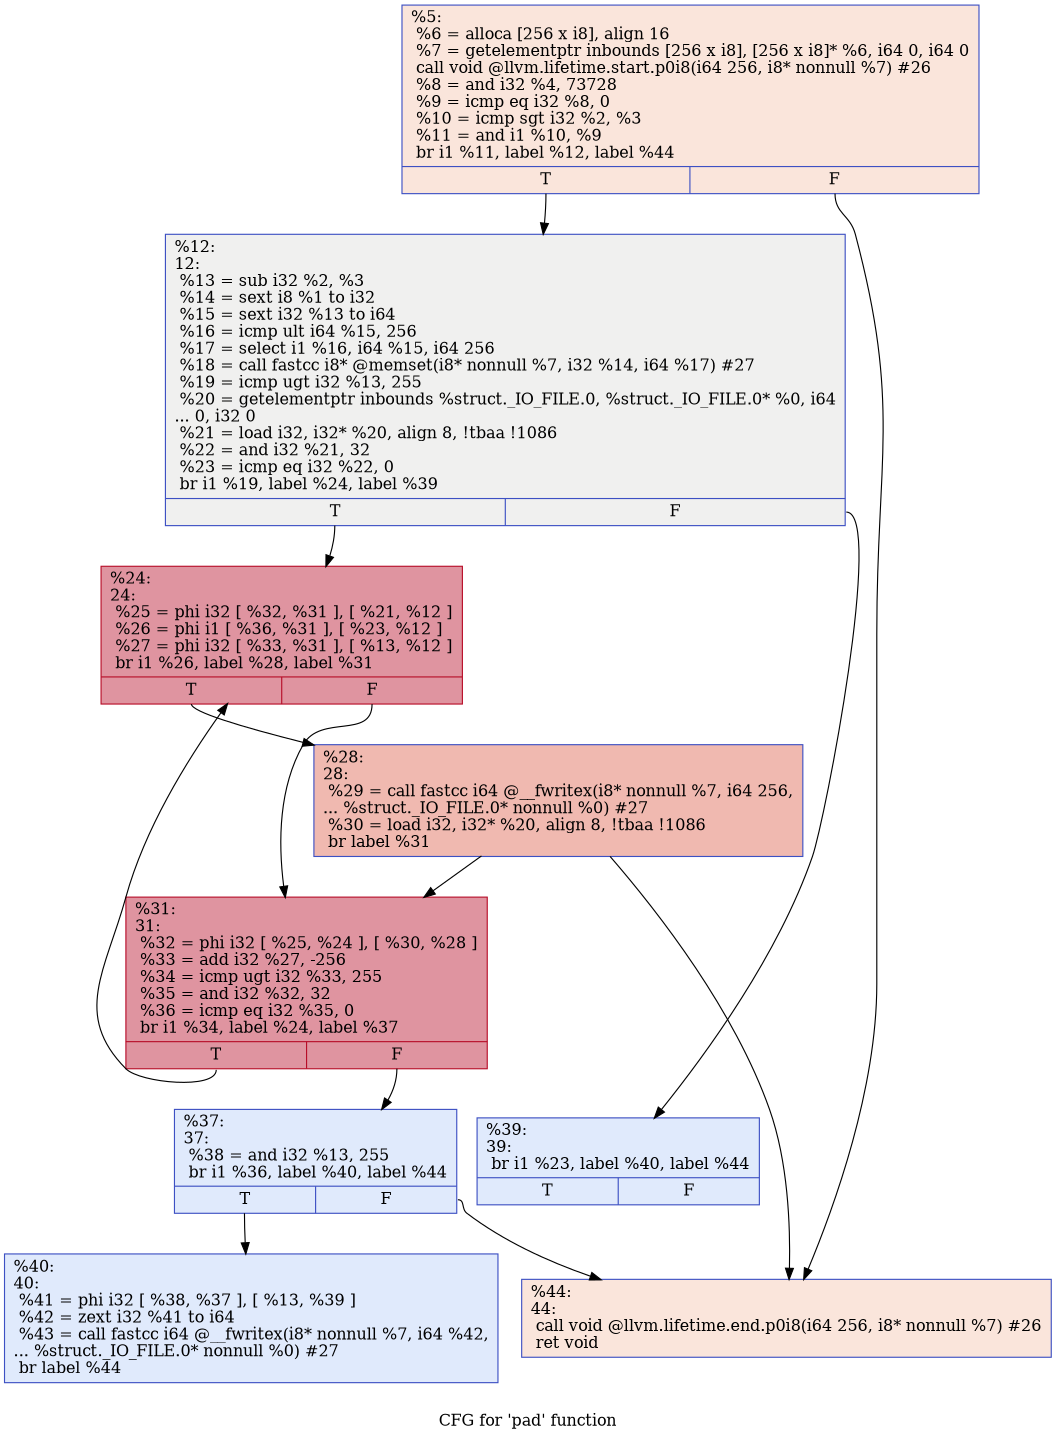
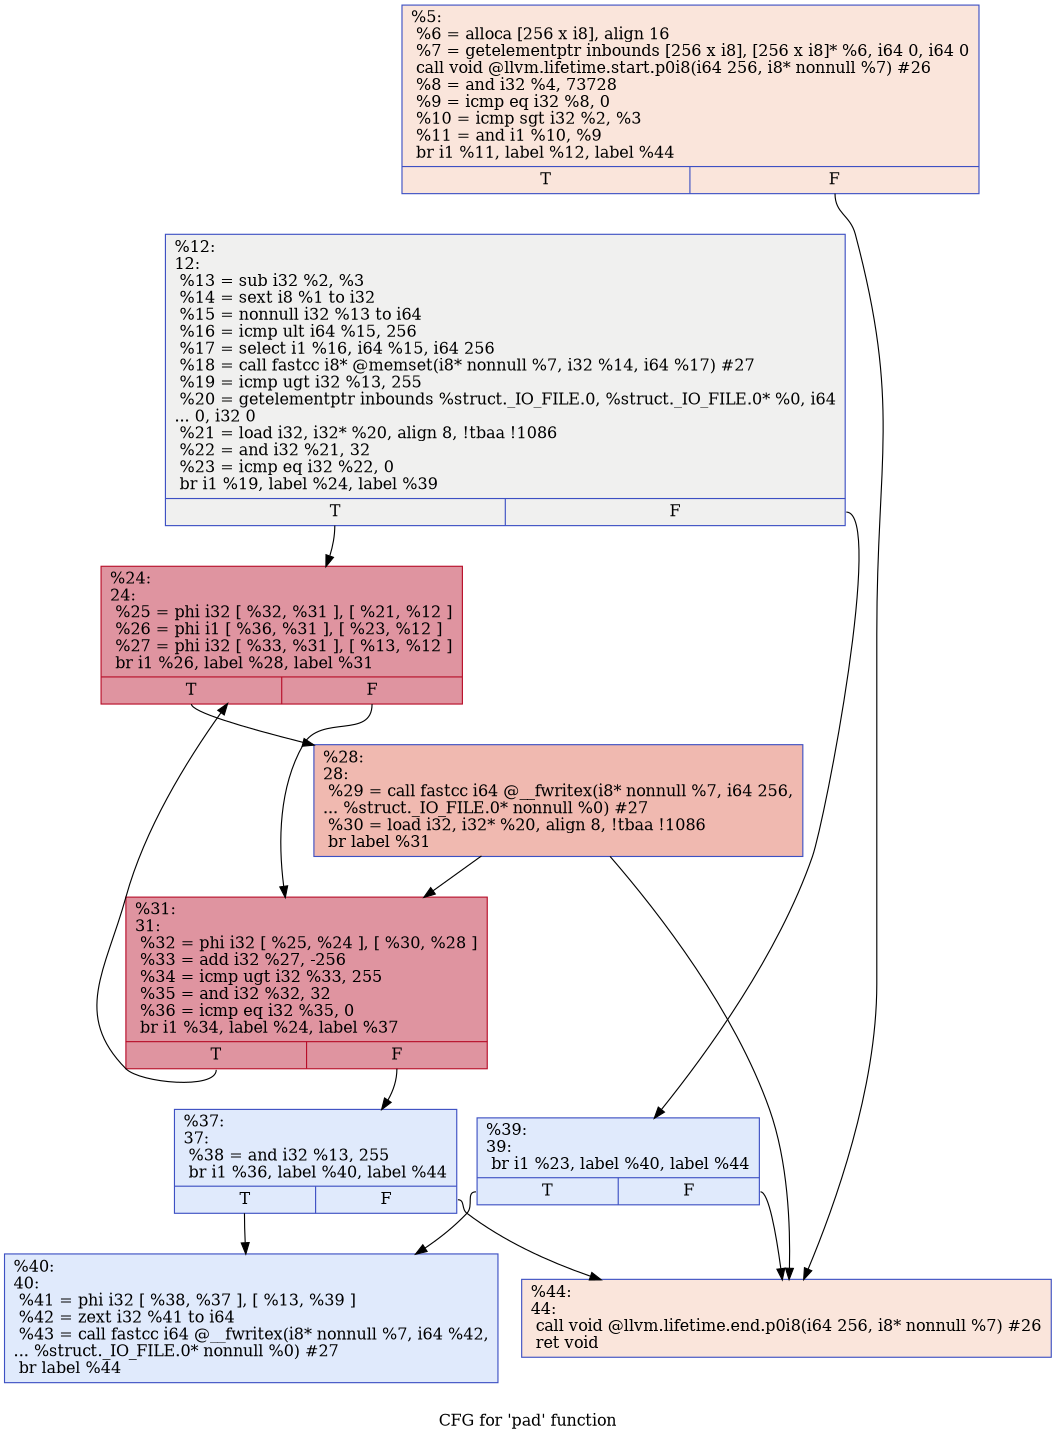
edge "%5:" -> "%12:": removed
node "%12:": text "%15 = sext i32 %13 to i64" -> "%15 = nonnull i32 %13 to i64"
edge "%39:" -> "%40:": added
edge "%39:" -> "%44:": added
